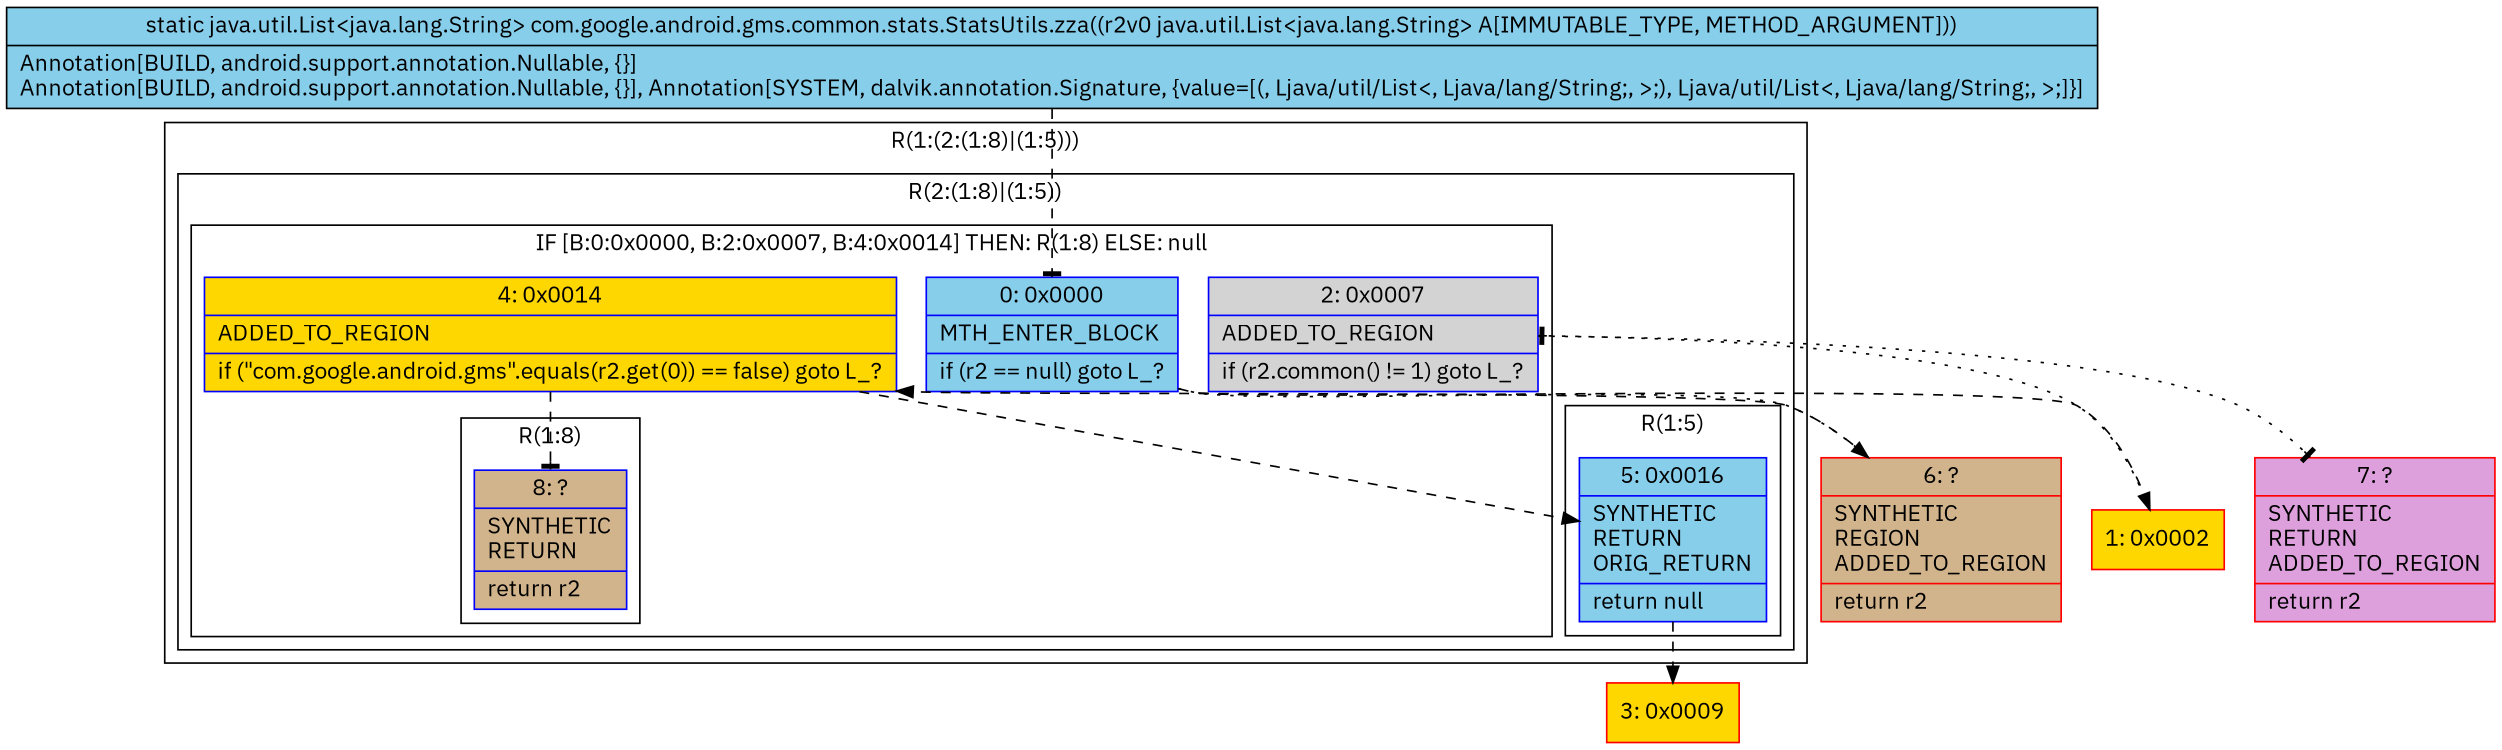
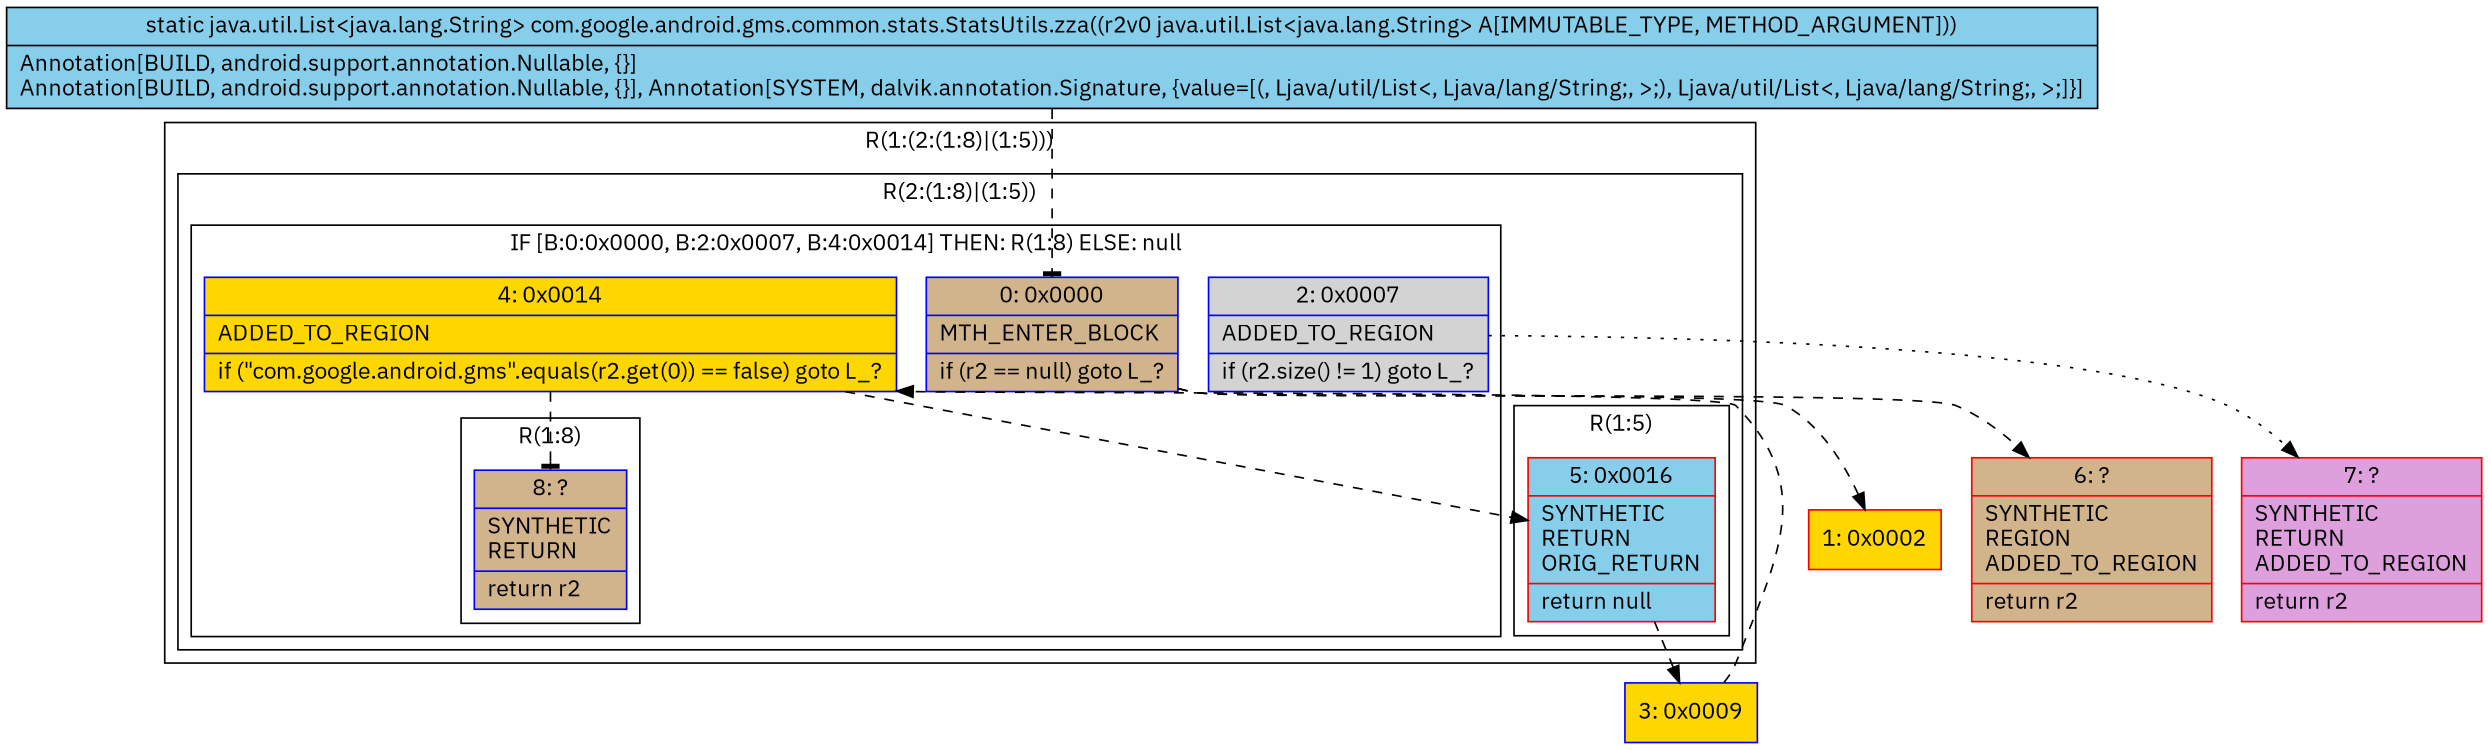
node "0: 0x0000": fillcolor skyblue -> tan
edge "2: 0x0007" -> "7: ?": arrowhead tee -> normal
edge "1: 0x0002" -> "2: 0x0007": removed
node "2: 0x0007": text "if (r2.common() != 1) goto L_?" -> "if (r2.size() != 1) goto L_?"
edge "6: ?" -> "4: 0x0014": now "3: 0x0009" -> "4: 0x0014"
edge "0: 0x0000" -> "6: ?": style dotted -> dashed
node "5: 0x0016": color blue -> red
node "3: 0x0009": color red -> blue
